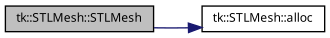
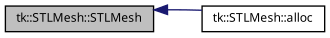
edge "tk::STLMesh::STLMesh" -> "tk::STLMesh::alloc": reversed
